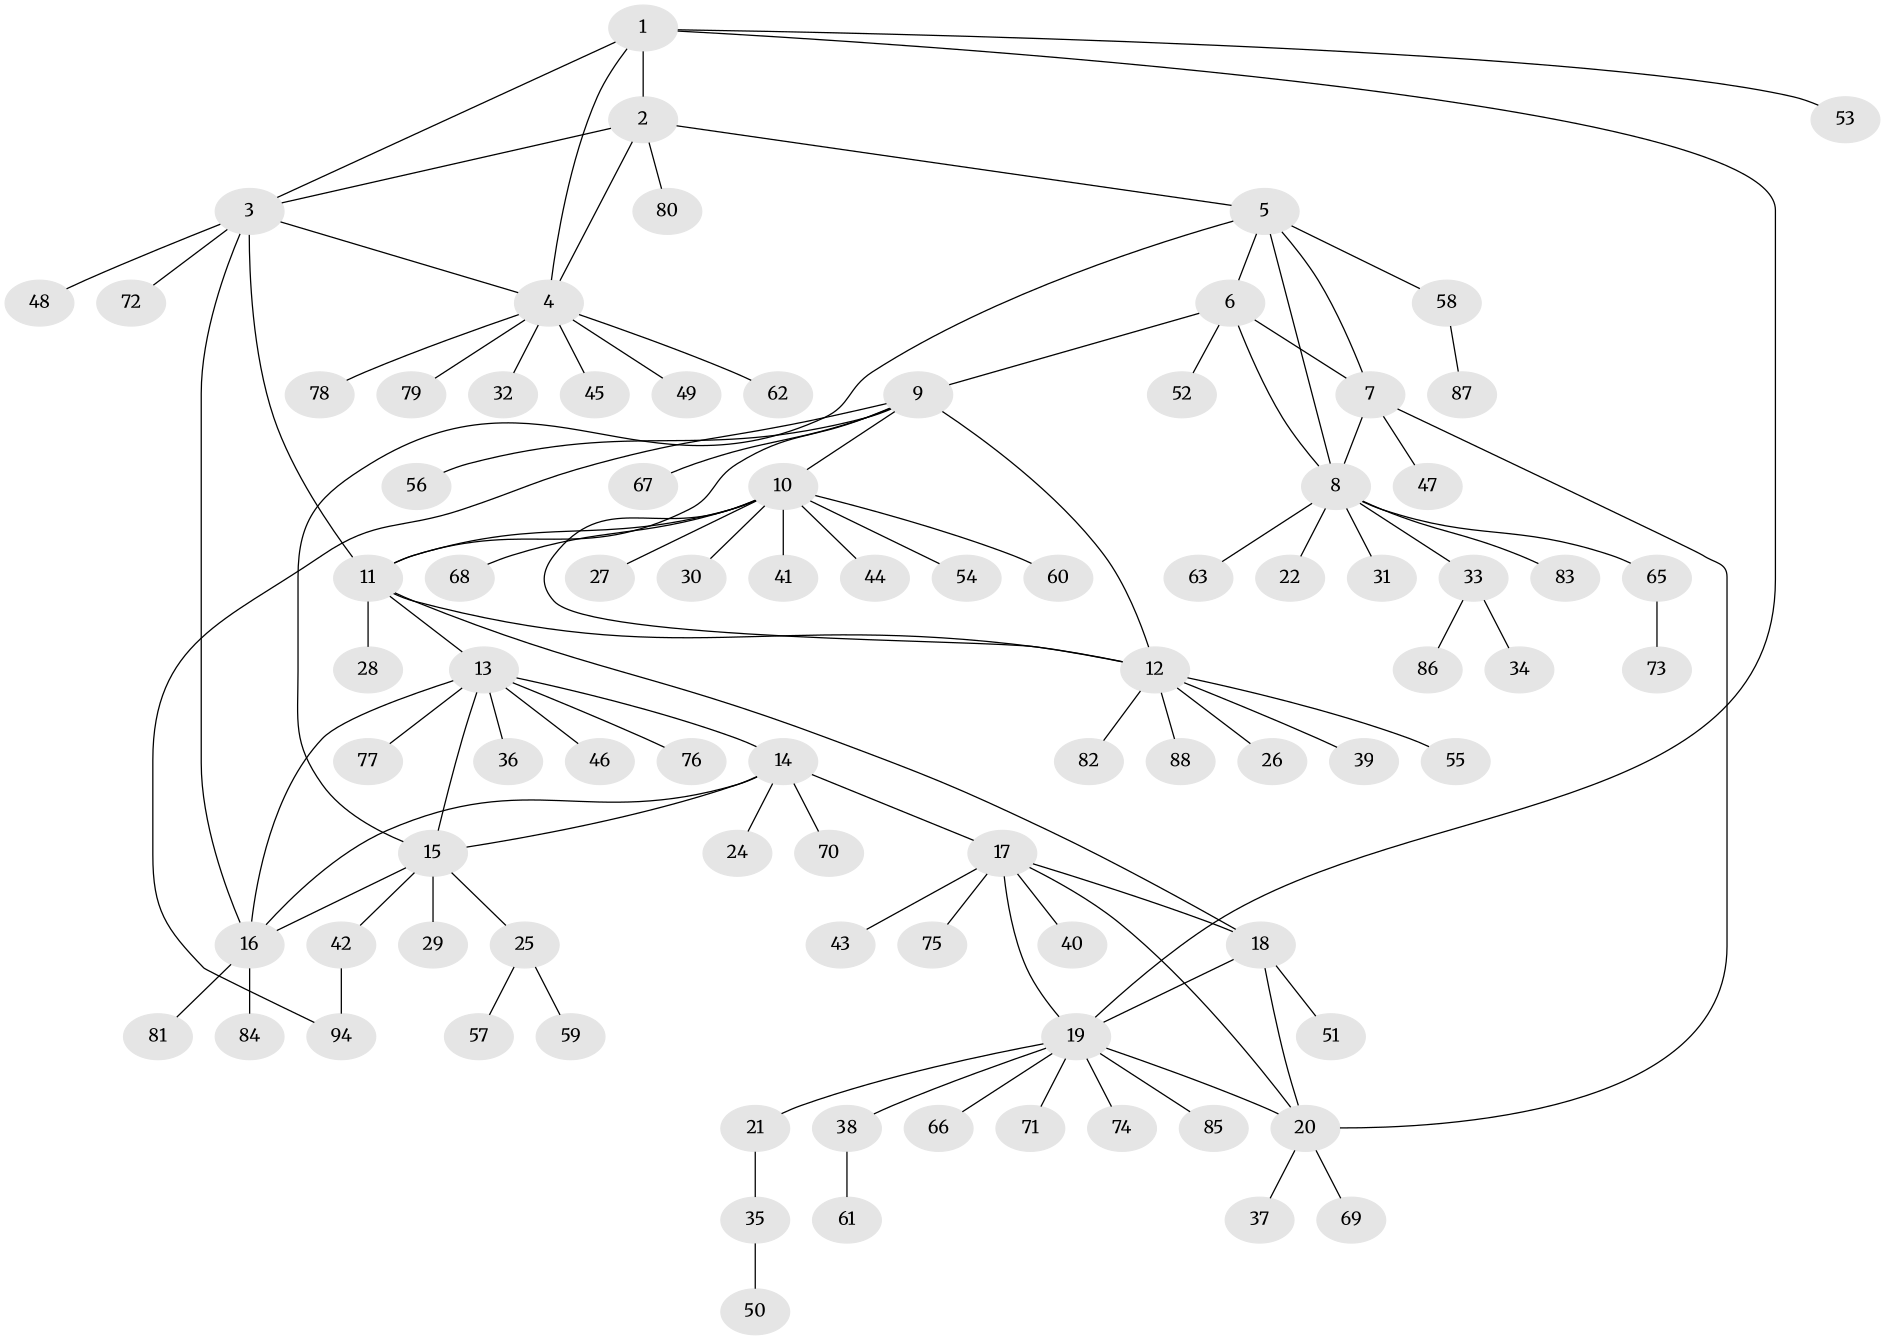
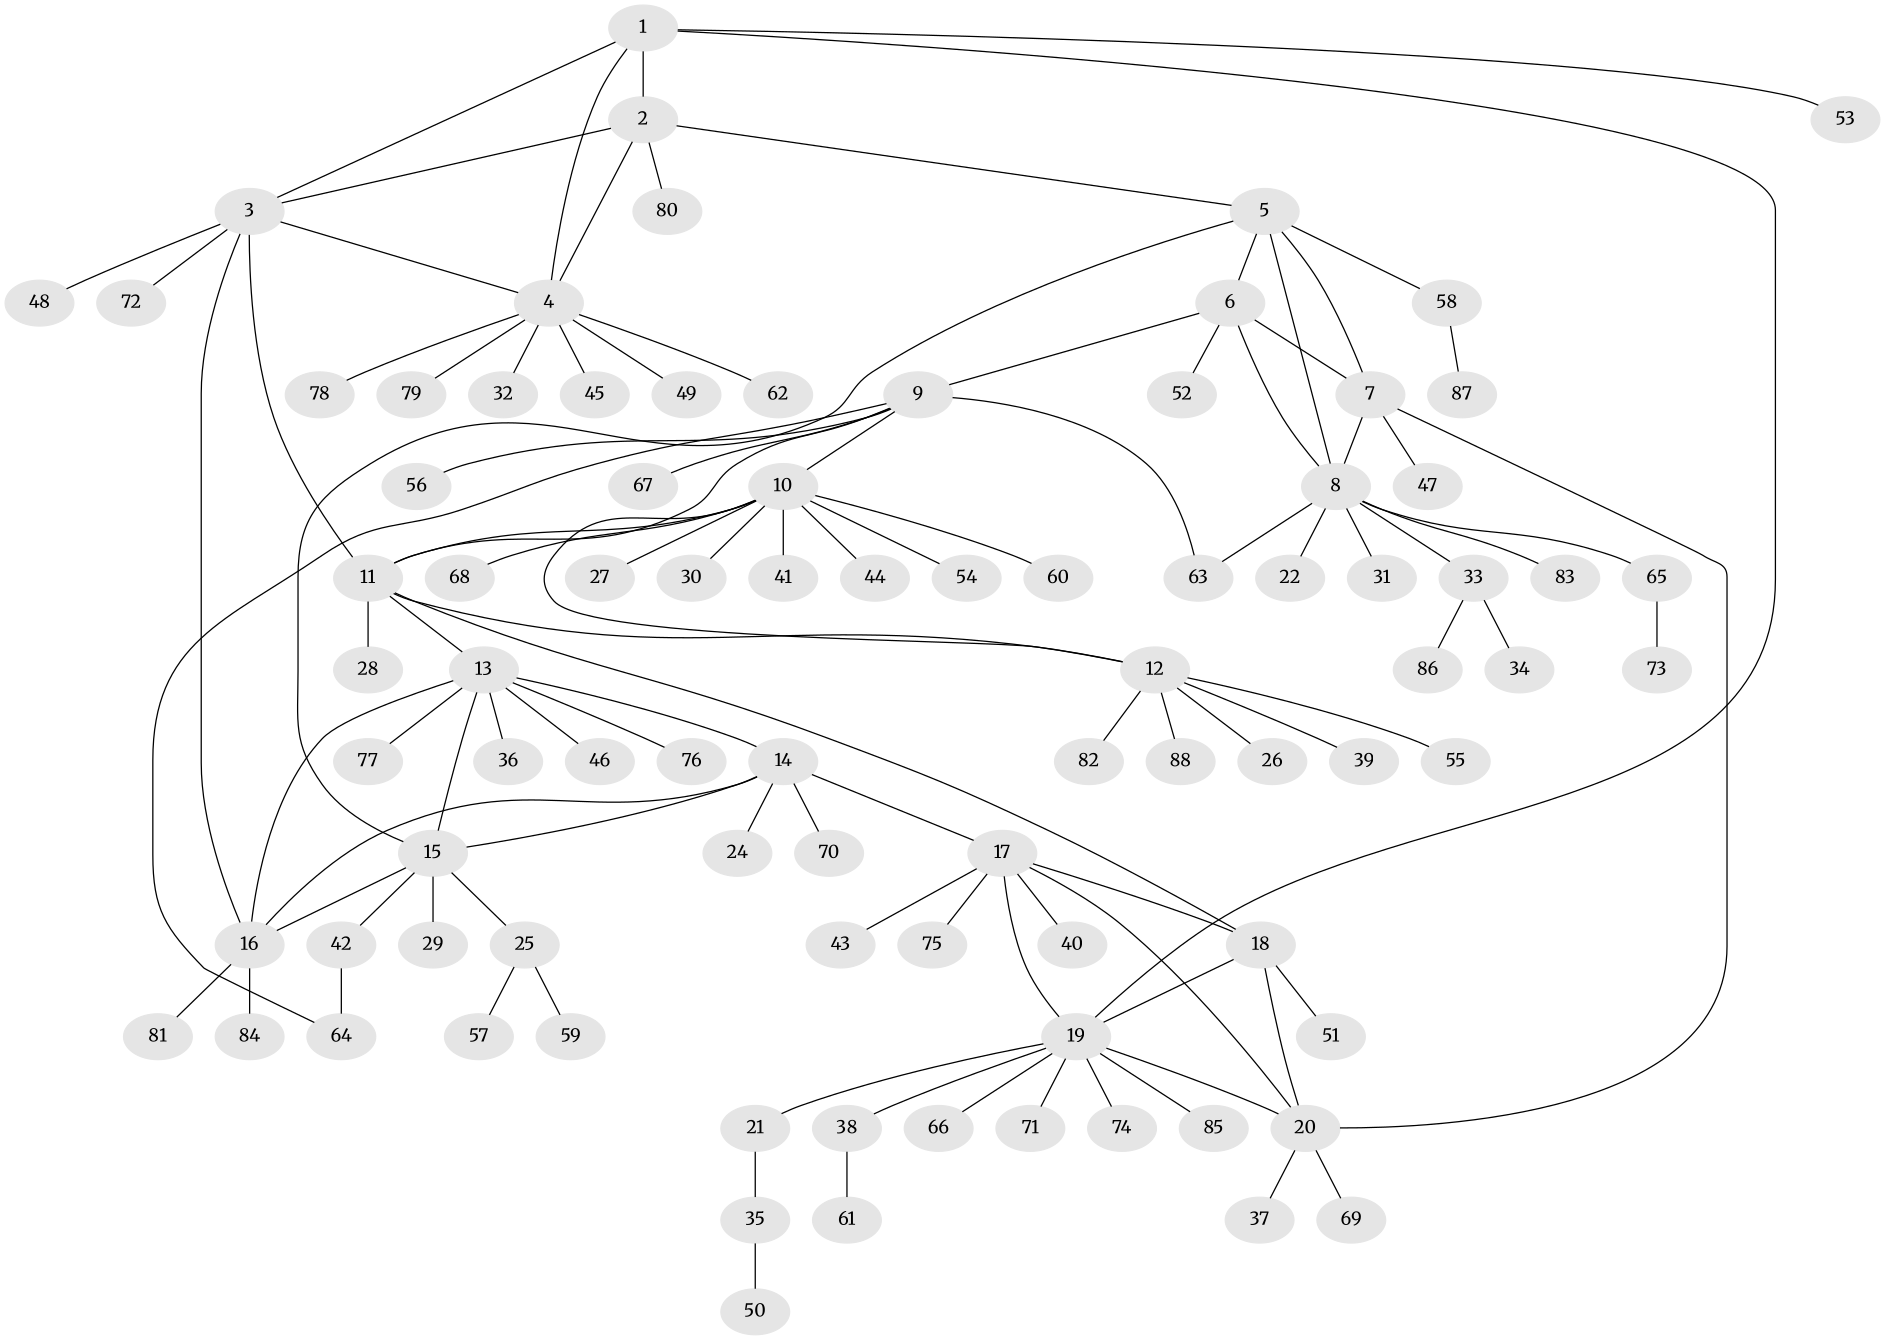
edge "9" -- "12": now "9" -- "63"
node "94": label "94" -> "64"
